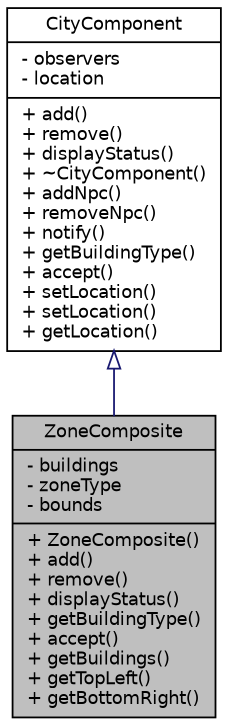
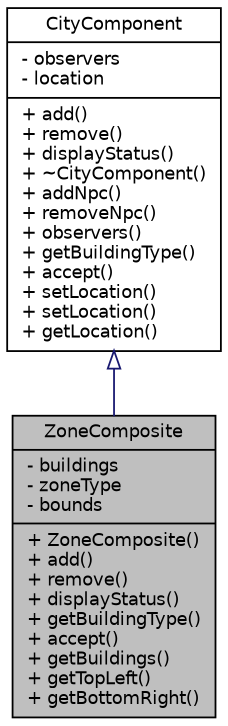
node "CityComponent": text "+ notify()" -> "+ observers()"
